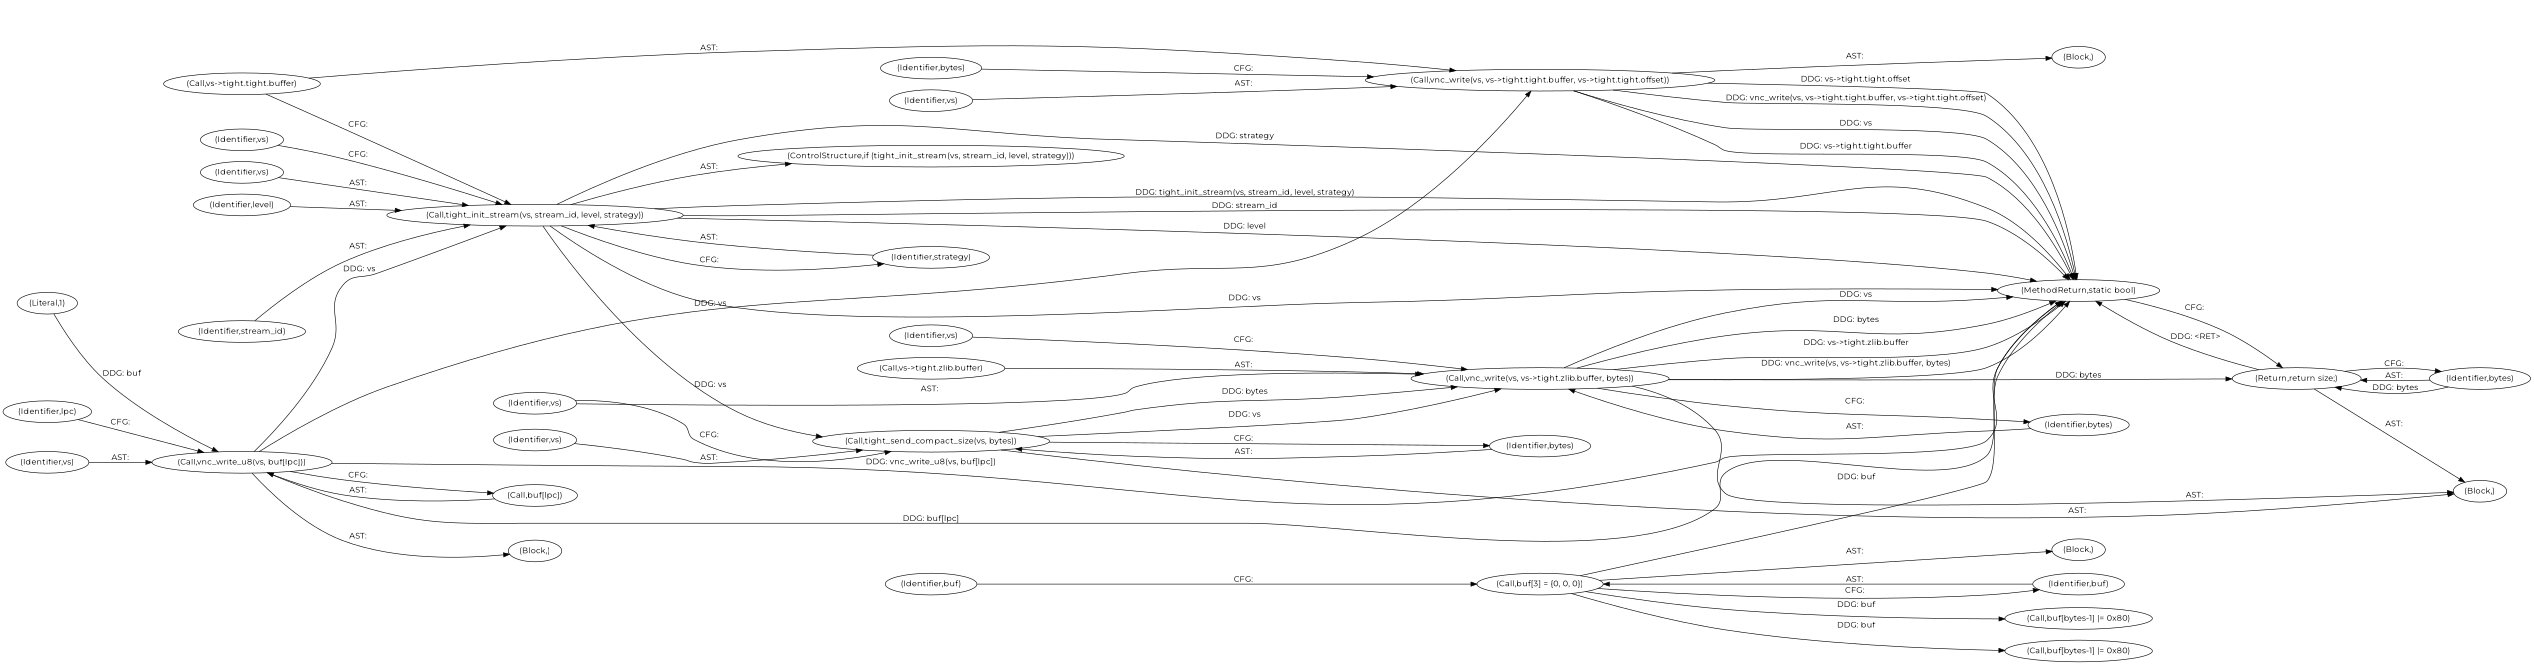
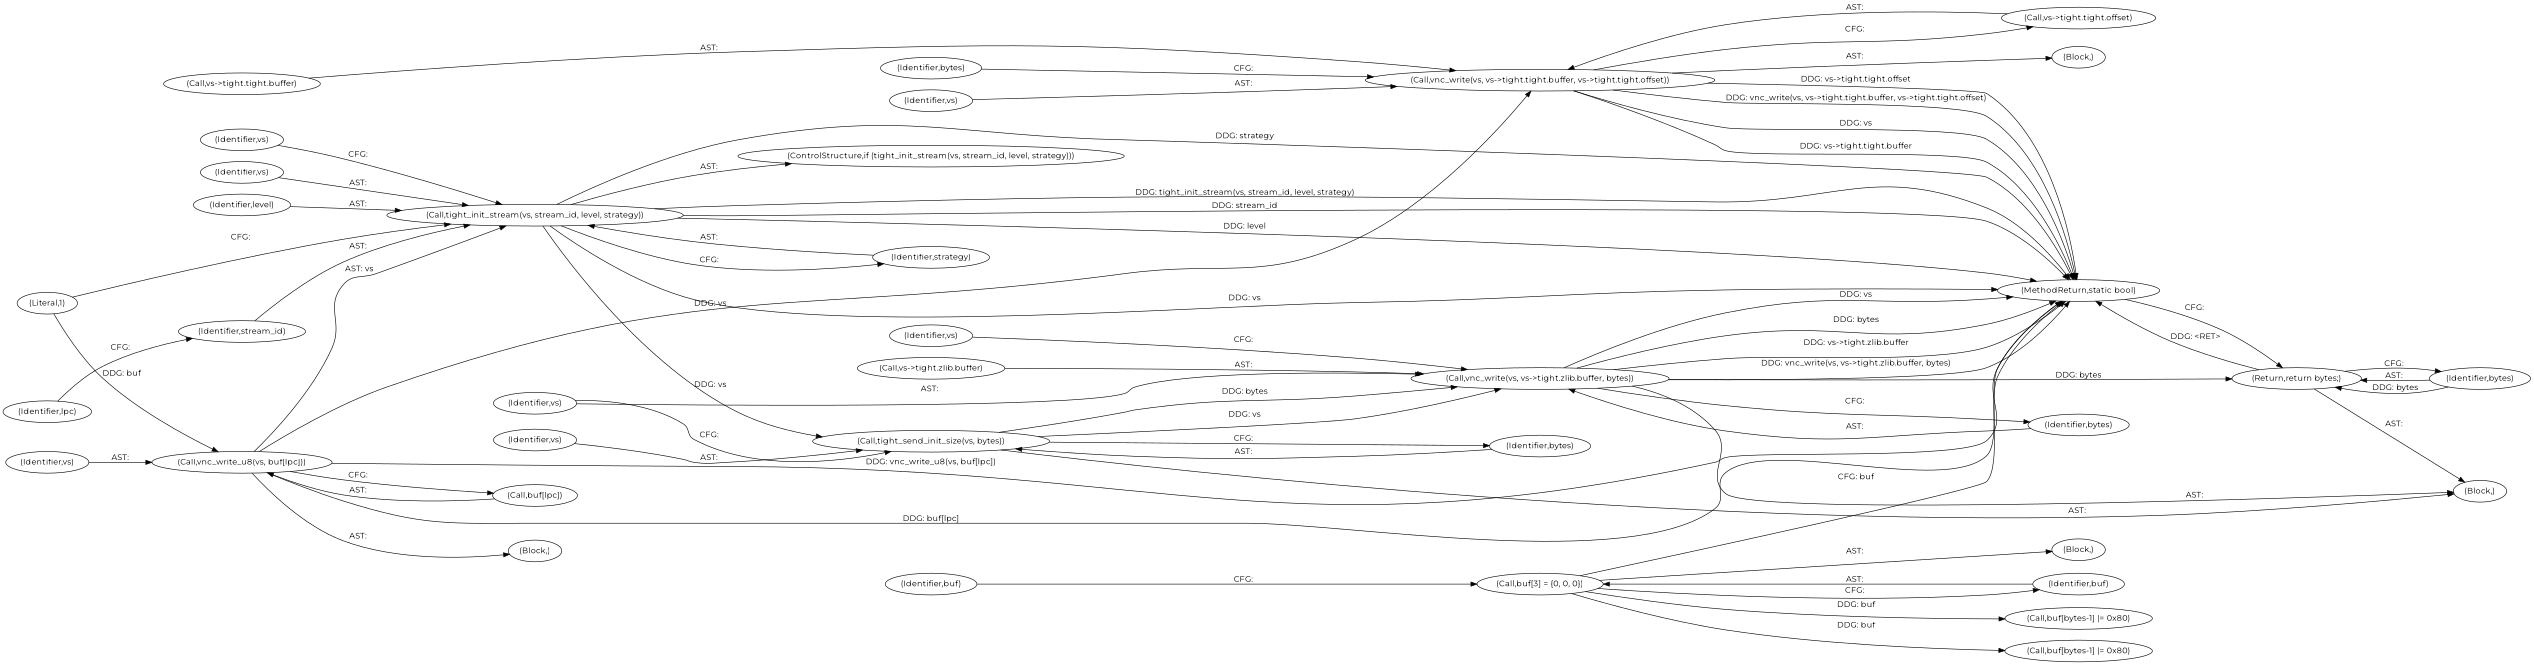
node "(Call,vs->tight.tight.offset)": added
edge "(Call,vs->tight.tight.buffer)" -> "(Call,tight_init_stream(vs, stream_id, level, strategy))": now "(Literal,1)" -> "(Call,tight_init_stream(vs, stream_id, level, strategy))"
edge "(Call,vnc_write_u8(vs, buf[lpc]))" -> "(Call,tight_init_stream(vs, stream_id, level, strategy))": label "DDG: vs" -> "AST: vs"
node "(Return,return size;)": label "(Return,return size;)" -> "(Return,return bytes;)"
edge "(Identifier,lpc)" -> "(Call,vnc_write_u8(vs, buf[lpc]))": now "(Identifier,lpc)" -> "(Identifier,stream_id)"
node "(Call,tight_send_compact_size(vs, bytes))": label "(Call,tight_send_compact_size(vs, bytes))" -> "(Call,tight_send_init_size(vs, bytes))"
edge "(Call,buf[3] = {0, 0, 0})" -> "(MethodReturn,static bool)": label "DDG: buf" -> "CFG: buf"
